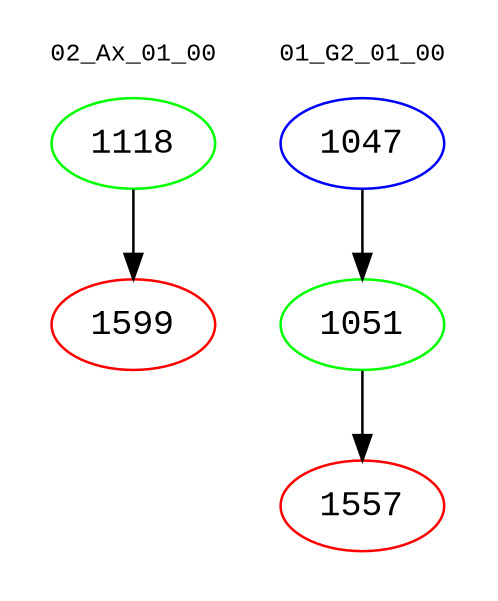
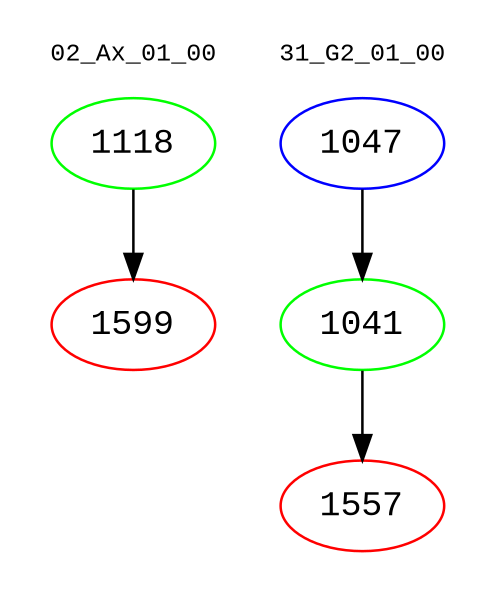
cluster "01_G2_01_00": label "01_G2_01_00" -> "31_G2_01_00"
node "1051": label "1051" -> "1041"
